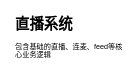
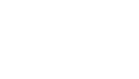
node "直播系统包含基础的直播、连麦、feed等核心业务逻辑": removed
